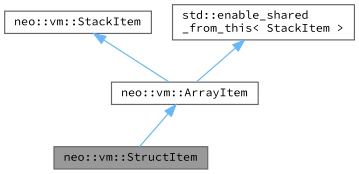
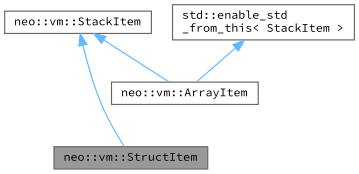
node "std::enable_shared _from_this< StackItem >": label "std::enable_shared _from_this< StackItem >" -> "std::enable_std _from_this< StackItem >"
edge "neo::vm::StructItem" -> "neo::vm::ArrayItem": now "neo::vm::StructItem" -> "neo::vm::StackItem"
